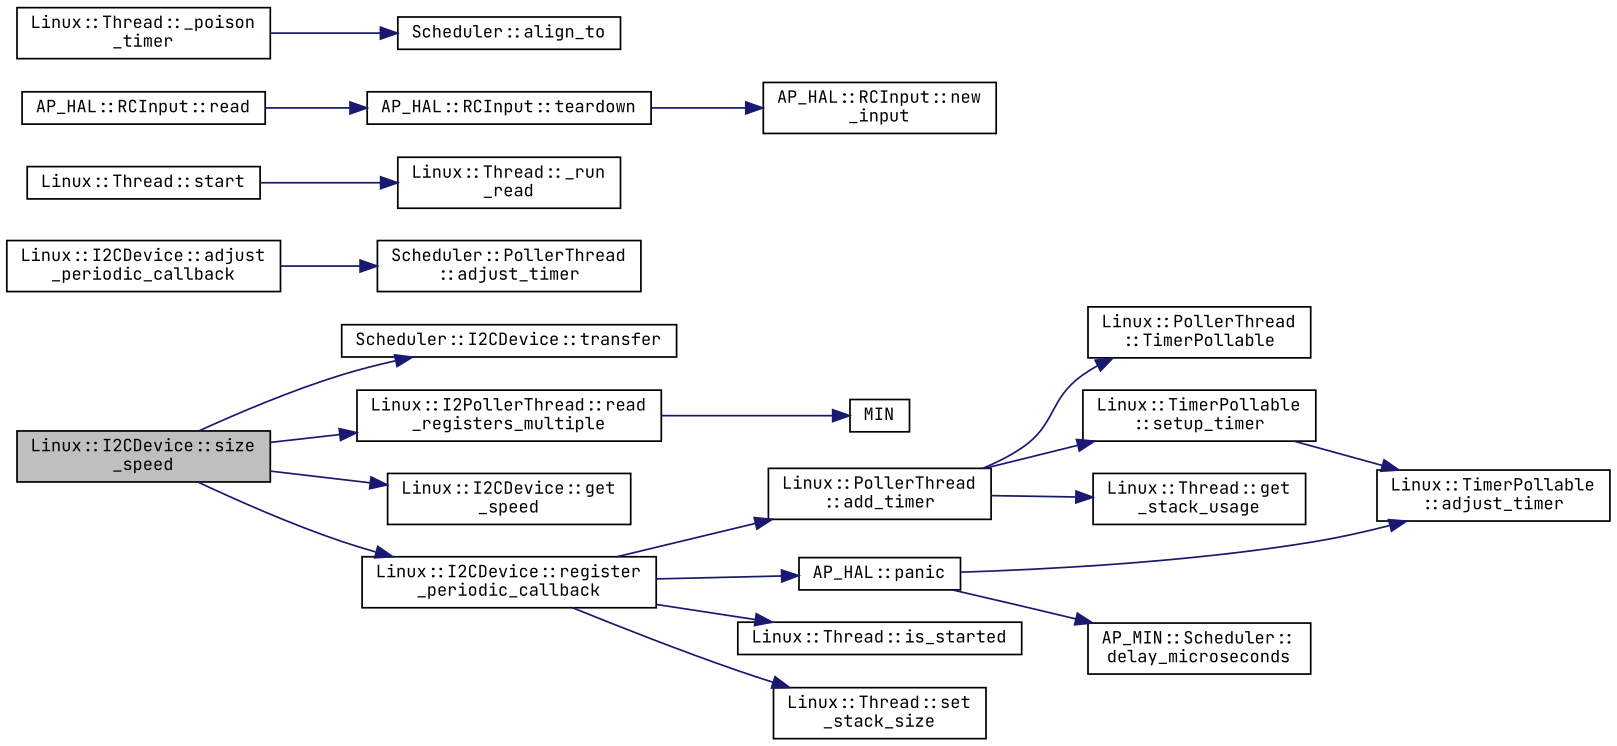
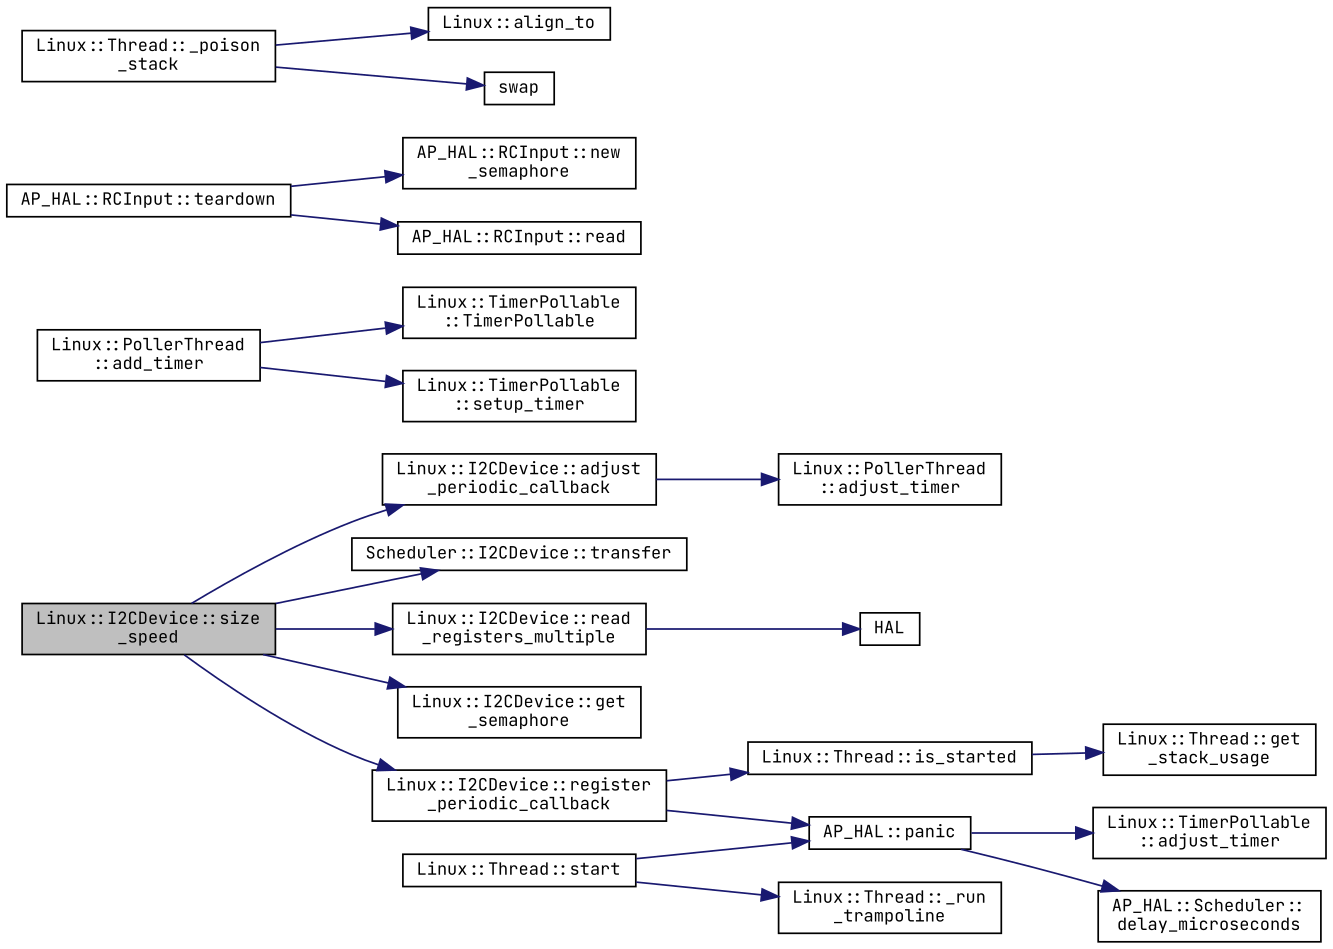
node "Linux::Thread::_poison _timer": label "Linux::Thread::_poison _timer" -> "Linux::Thread::_poison _stack"
node "Scheduler::align_to": label "Scheduler::align_to" -> "Linux::align_to"
node "swap": added
edge "AP_HAL::RCInput::read" -> "AP_HAL::RCInput::teardown": reversed
node "AP_HAL::RCInput::new _input": label "AP_HAL::RCInput::new _input" -> "AP_HAL::RCInput::new _semaphore"
node "Linux::Thread::_run _read": label "Linux::Thread::_run _read" -> "Linux::Thread::_run _trampoline"
node "Scheduler::PollerThread ::adjust_timer": label "Scheduler::PollerThread ::adjust_timer" -> "Linux::PollerThread ::adjust_timer"
node "Linux::PollerThread ::TimerPollable": label "Linux::PollerThread ::TimerPollable" -> "Linux::TimerPollable ::TimerPollable"
node "Linux::I2PollerThread::read _registers_multiple": label "Linux::I2PollerThread::read _registers_multiple" -> "Linux::I2CDevice::read _registers_multiple"
node "MIN": label "MIN" -> "HAL"
edge "Linux::TimerPollable ::setup_timer" -> "Linux::TimerPollable ::adjust_timer": removed
edge "Linux::PollerThread ::add_timer" -> "Linux::Thread::get _stack_usage": now "Linux::Thread::is_started" -> "Linux::Thread::get _stack_usage"
node "Linux::I2CDevice::get _speed": label "Linux::I2CDevice::get _speed" -> "Linux::I2CDevice::get _semaphore"
edge "Linux::I2CDevice::register _periodic_callback" -> "Linux::PollerThread ::add_timer": removed
edge "Linux::I2CDevice::size _speed" -> "Linux::I2CDevice::adjust _periodic_callback": added
node "AP_MIN::Scheduler:: delay_microseconds": label "AP_MIN::Scheduler:: delay_microseconds" -> "AP_HAL::Scheduler:: delay_microseconds"
node "Linux::Thread::set _stack_size": removed
edge "Linux::Thread::start" -> "AP_HAL::panic": added
